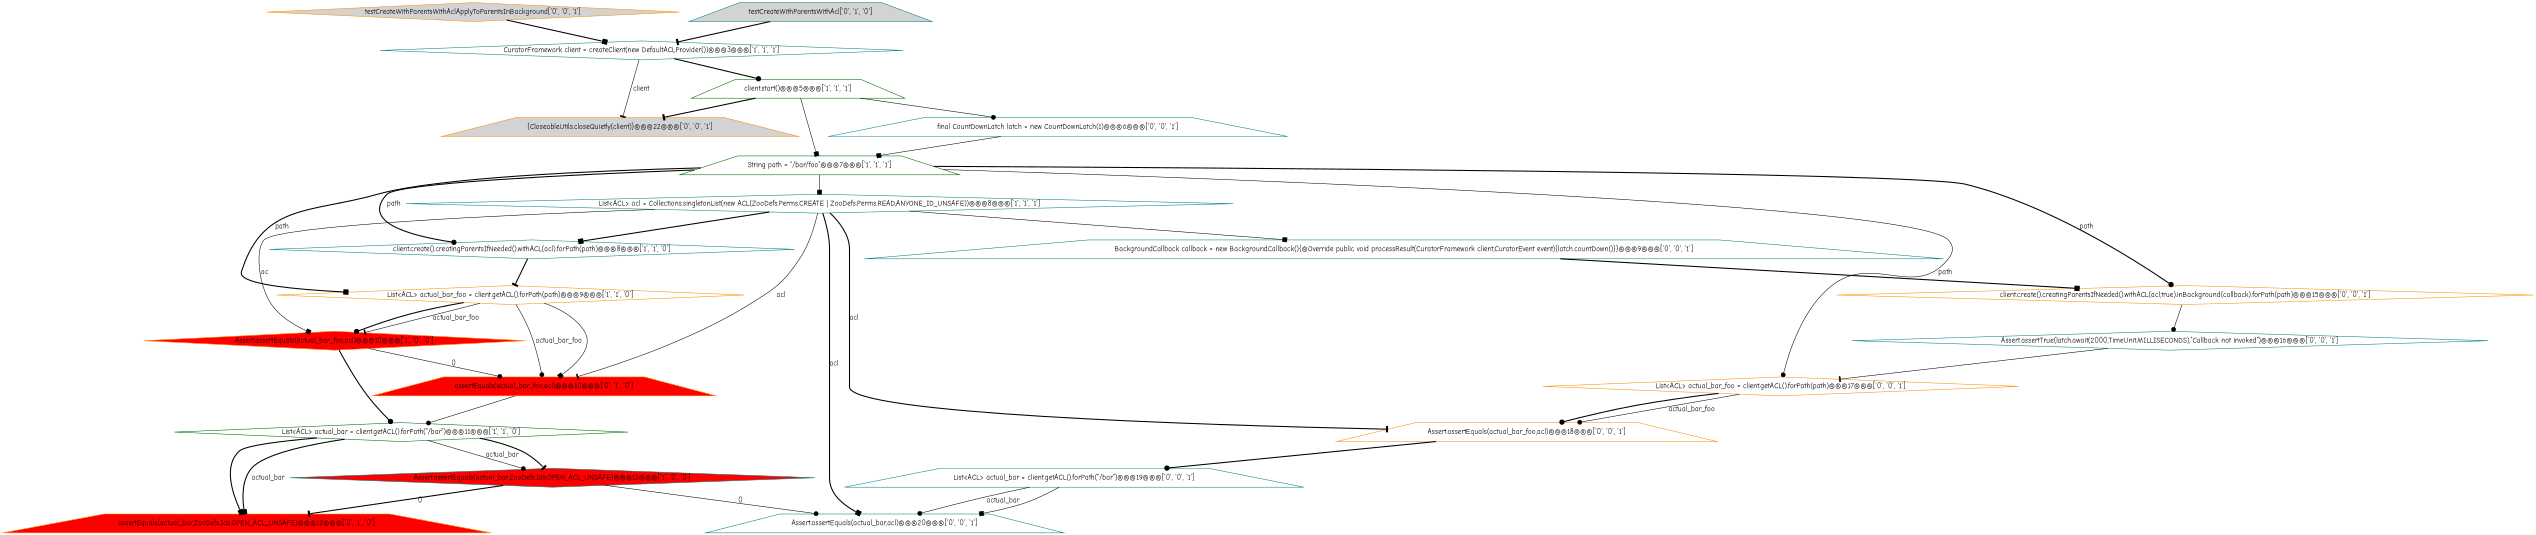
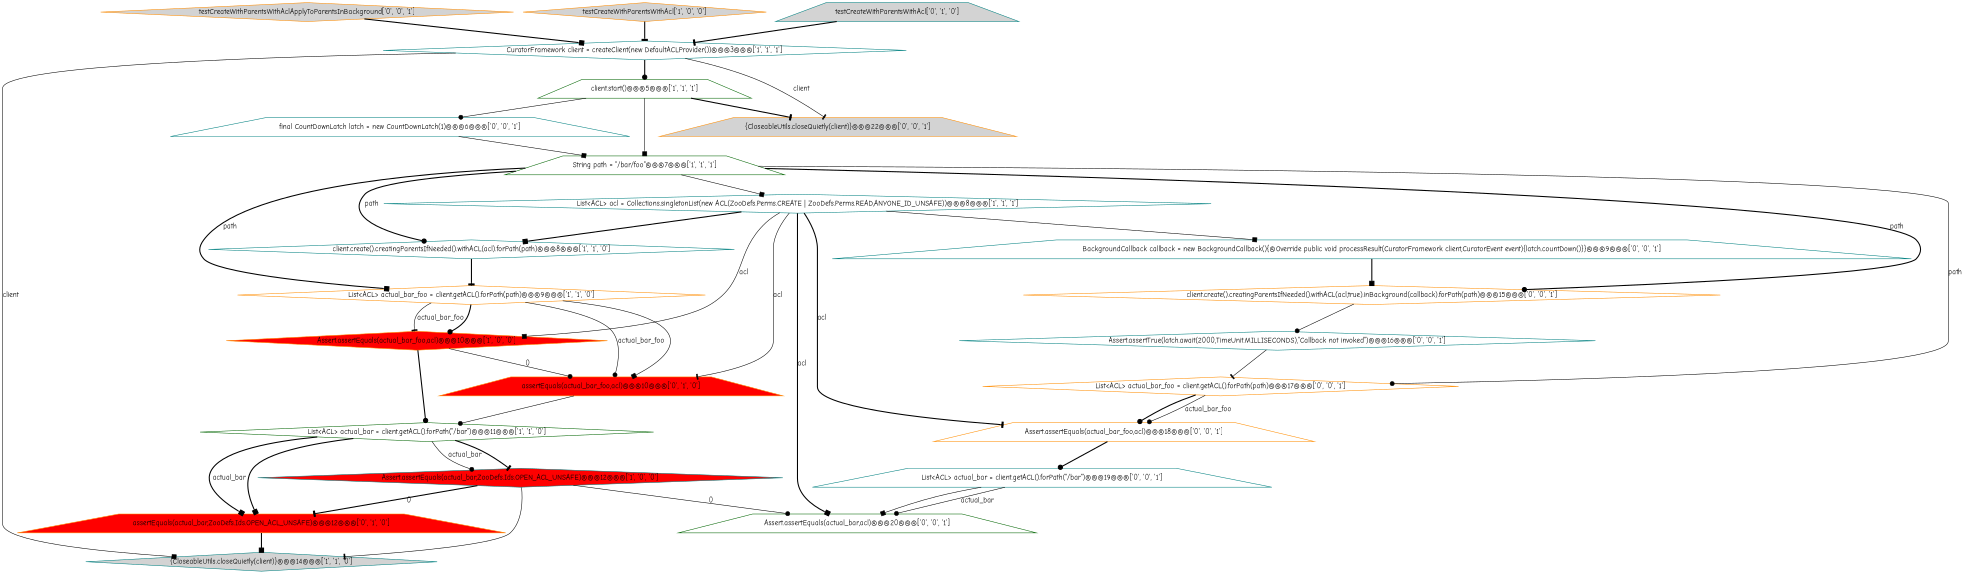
node "testCreateWithParentsWithAcl['1', '0', '0']": added
node "Assert.assertEquals(actual_bar,acl)@@@20@@@['0', '0', '1']": color teal -> darkgreen
node "{CloseableUtils.closeQuietly(client)}@@@14@@@['1', '1', '0']": added
